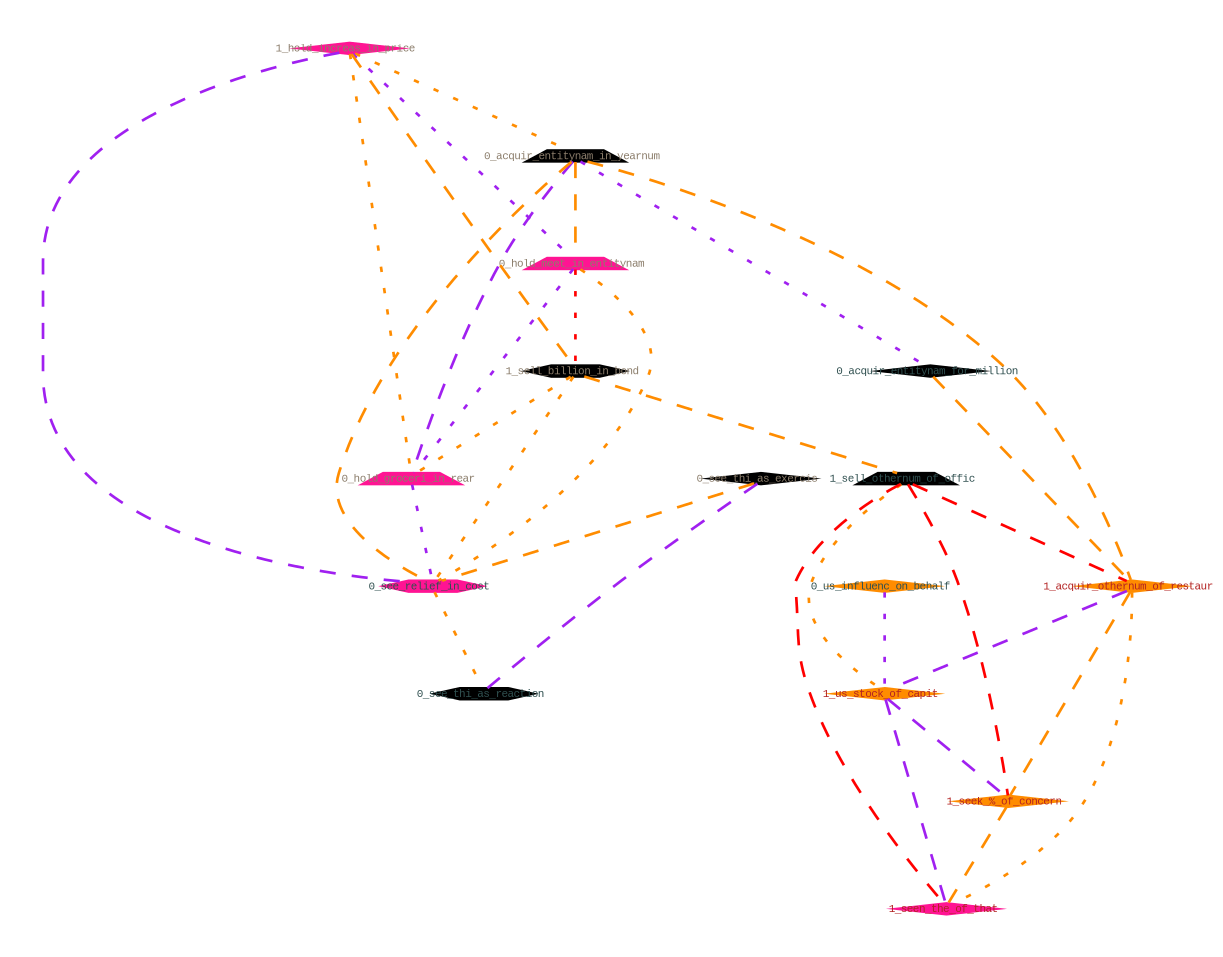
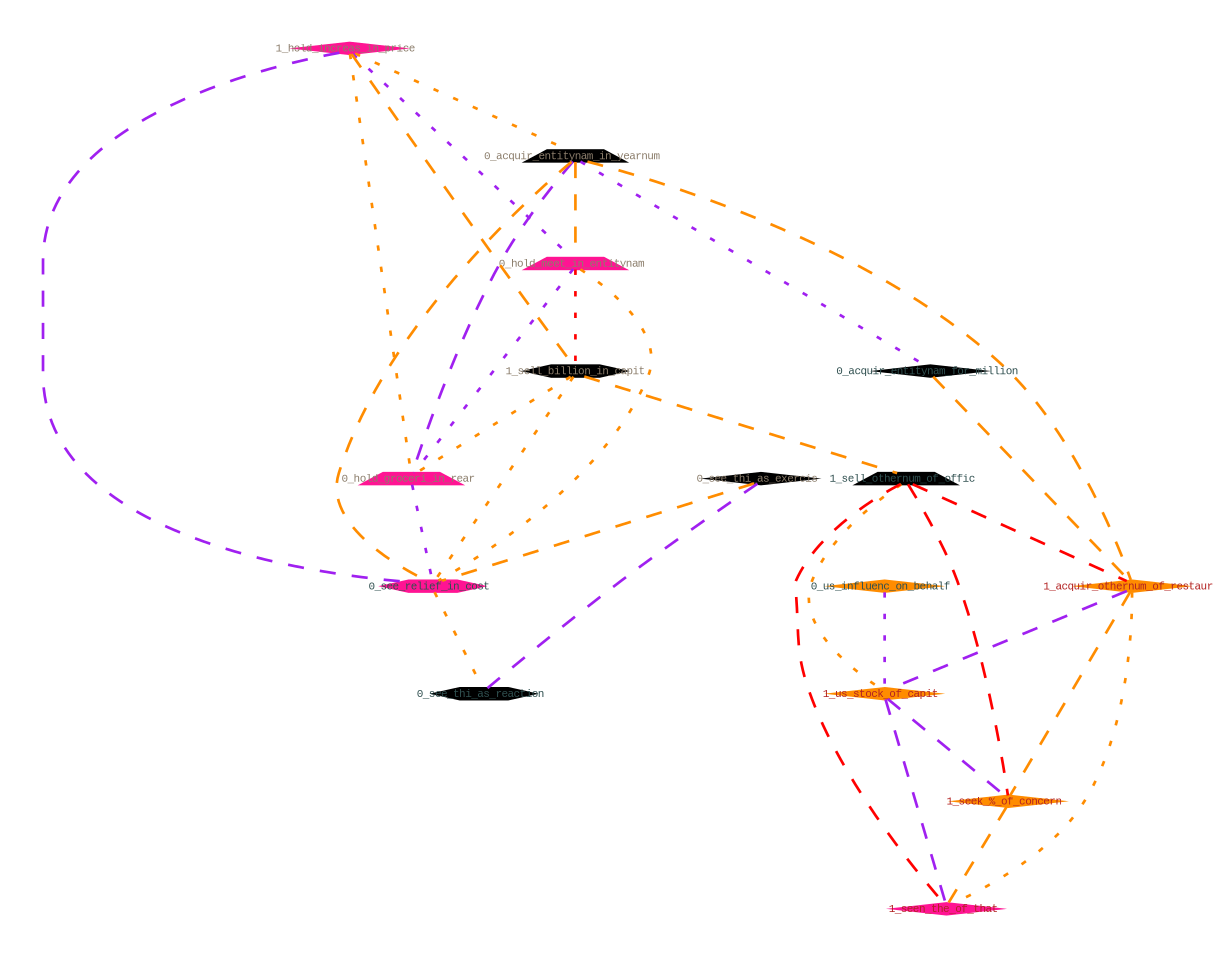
node "1_sell_billion_in_bond": label "1_sell_billion_in_bond" -> "1_sell_billion_in_capit"
